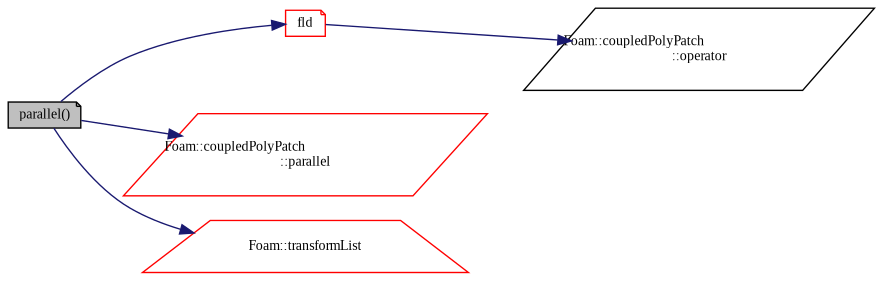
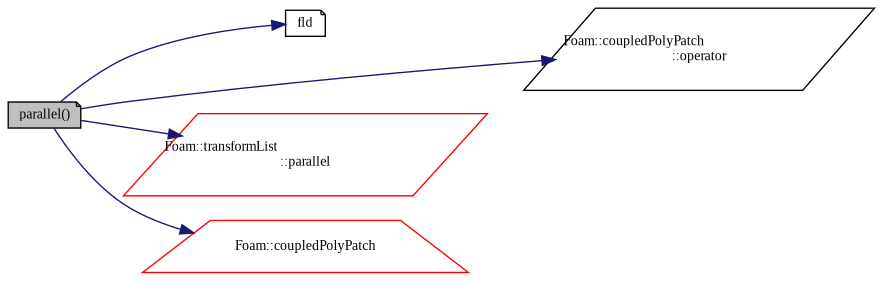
node "fld": color red -> black
edge "fld" -> "Foam::coupledPolyPatch ::operator": now "parallel()" -> "Foam::coupledPolyPatch ::operator"
node "Foam::coupledPolyPatch ::parallel": label "Foam::coupledPolyPatch ::parallel" -> "Foam::transformList ::parallel"
node "Foam::transformList": label "Foam::transformList" -> "Foam::coupledPolyPatch"
